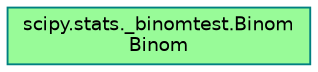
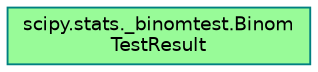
node "scipy.stats._binomtest.Binom Binom": label "scipy.stats._binomtest.Binom Binom" -> "scipy.stats._binomtest.Binom TestResult"
